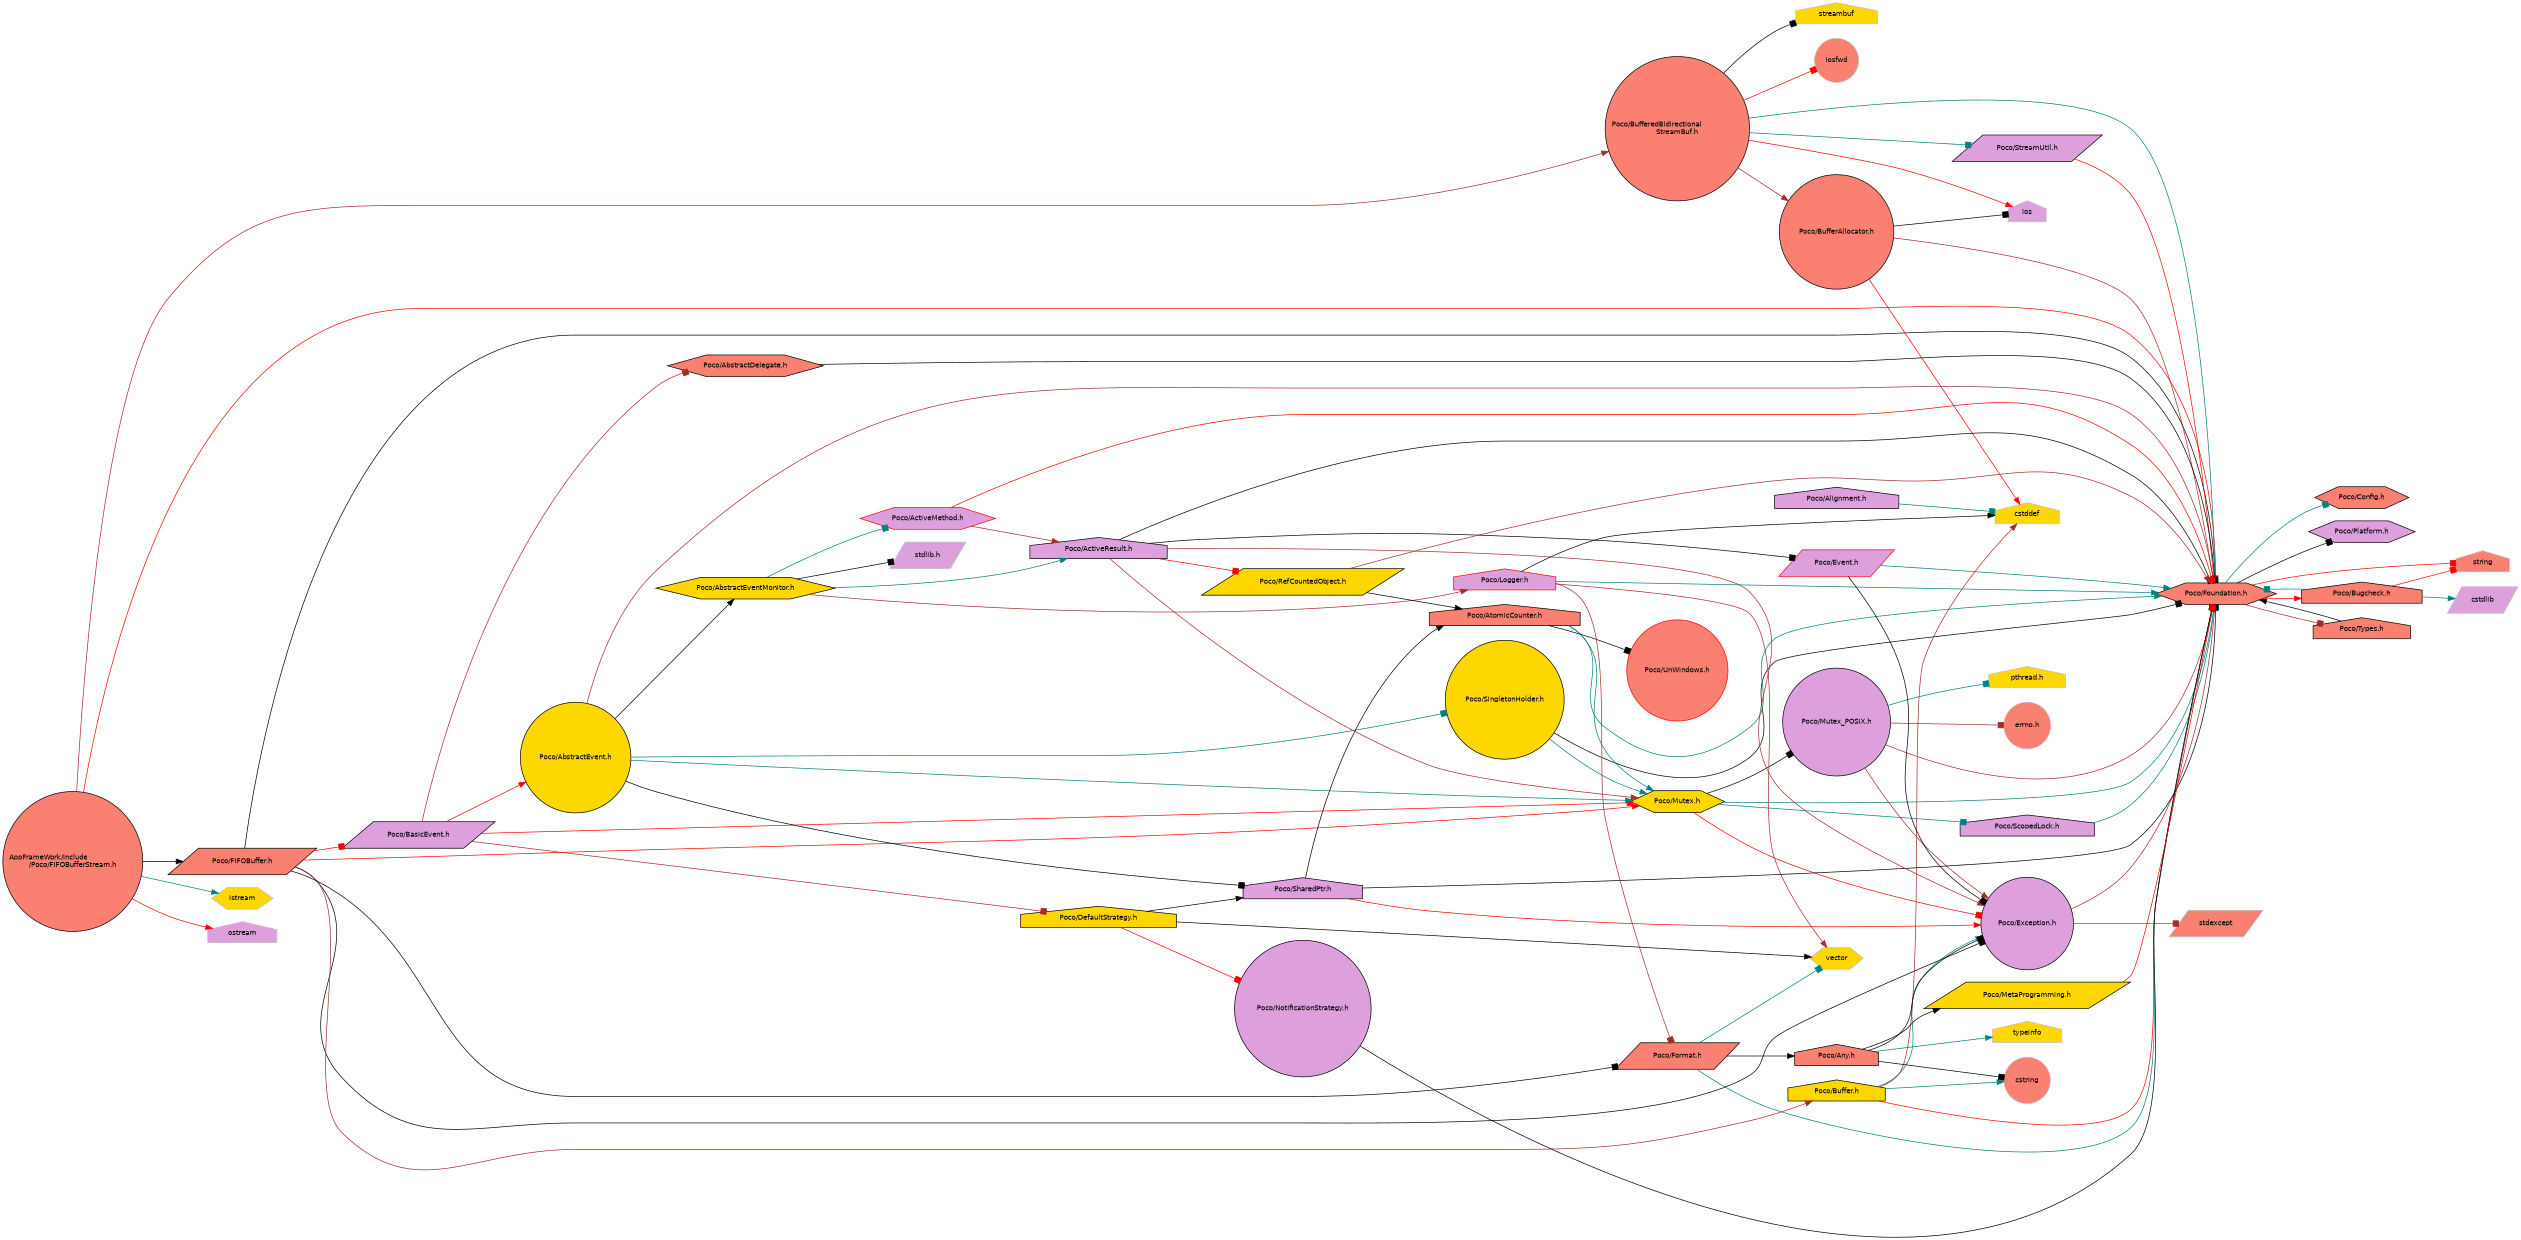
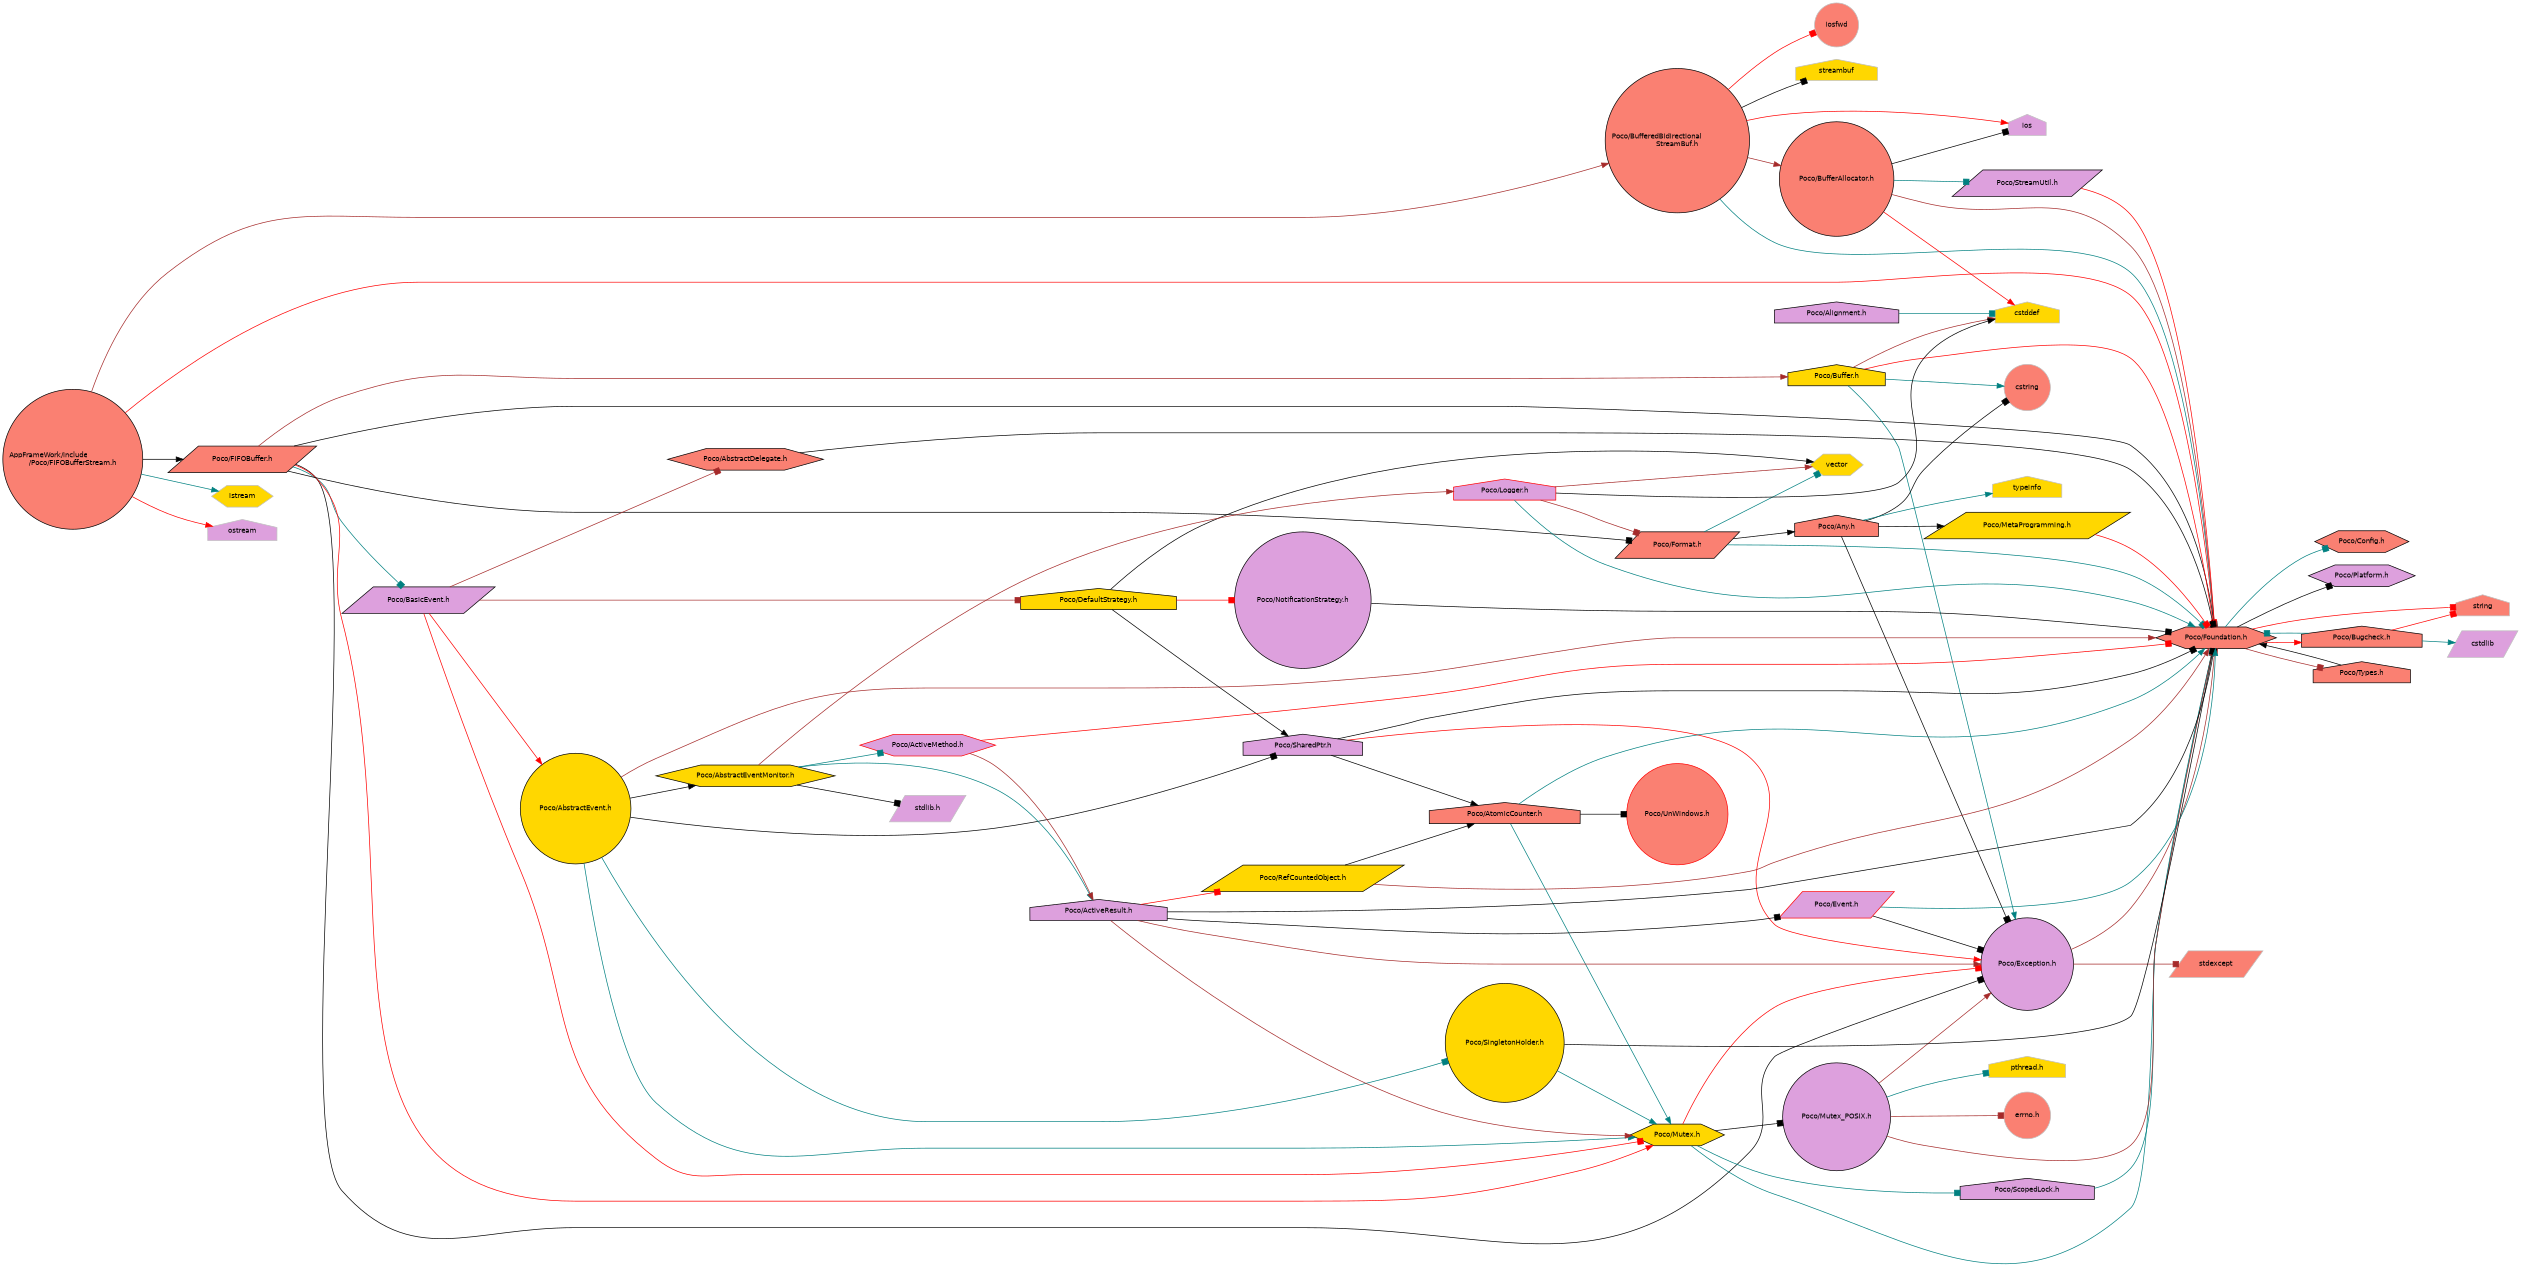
edge "Poco/BufferedBidirectional StreamBuf.h" -> "Poco/StreamUtil.h": now "Poco/BufferAllocator.h" -> "Poco/StreamUtil.h"
edge "Poco/FIFOBuffer.h" -> "Poco/BasicEvent.h": color red -> teal
